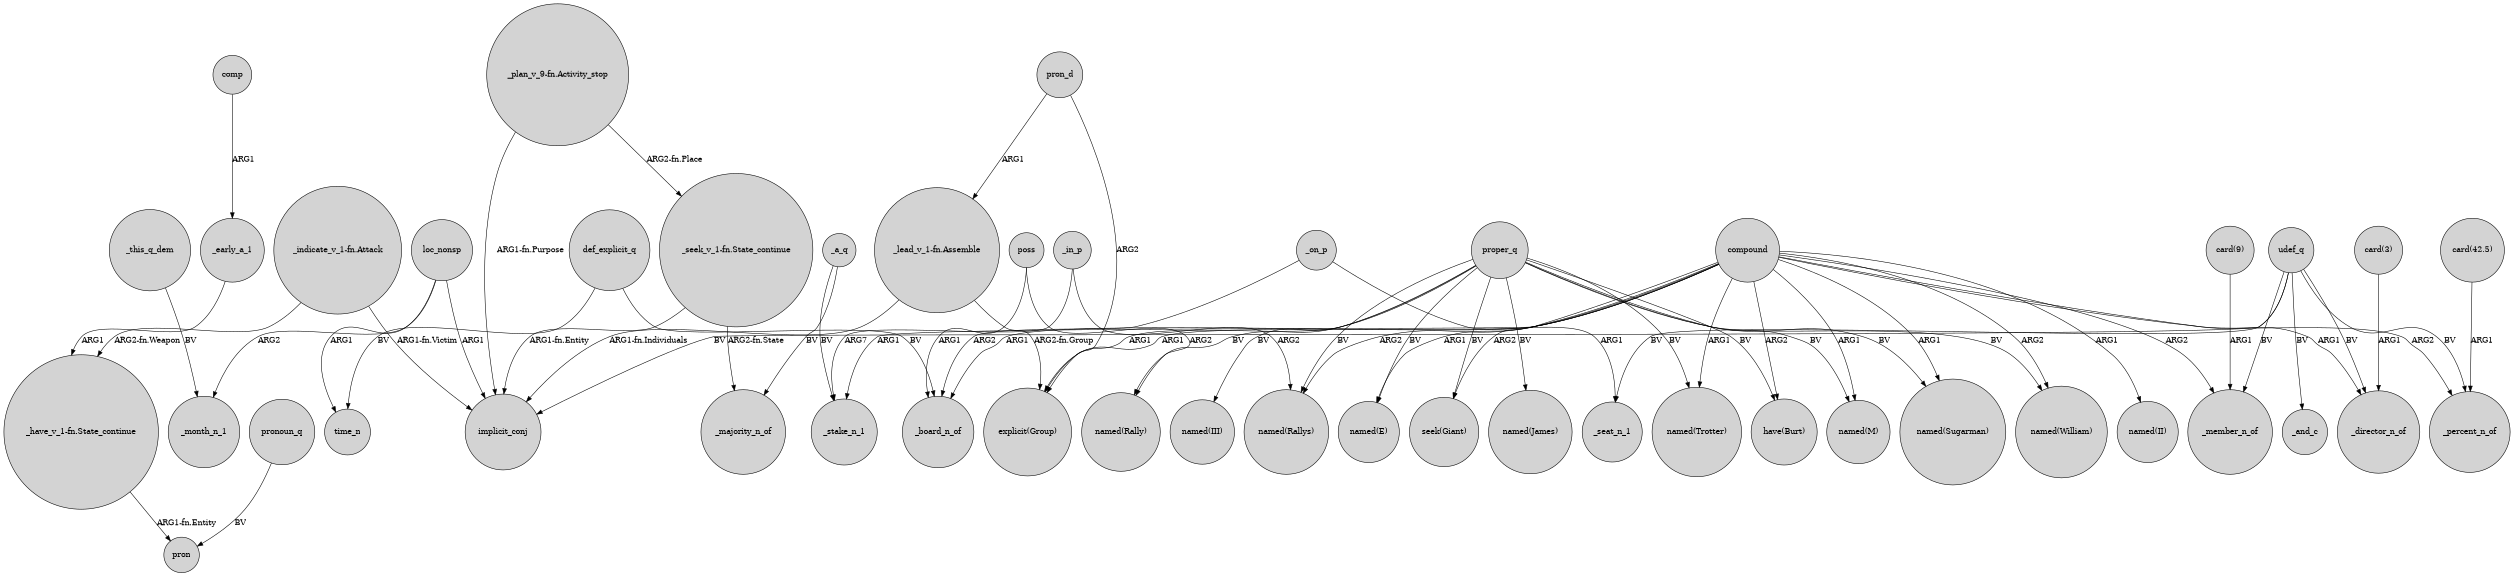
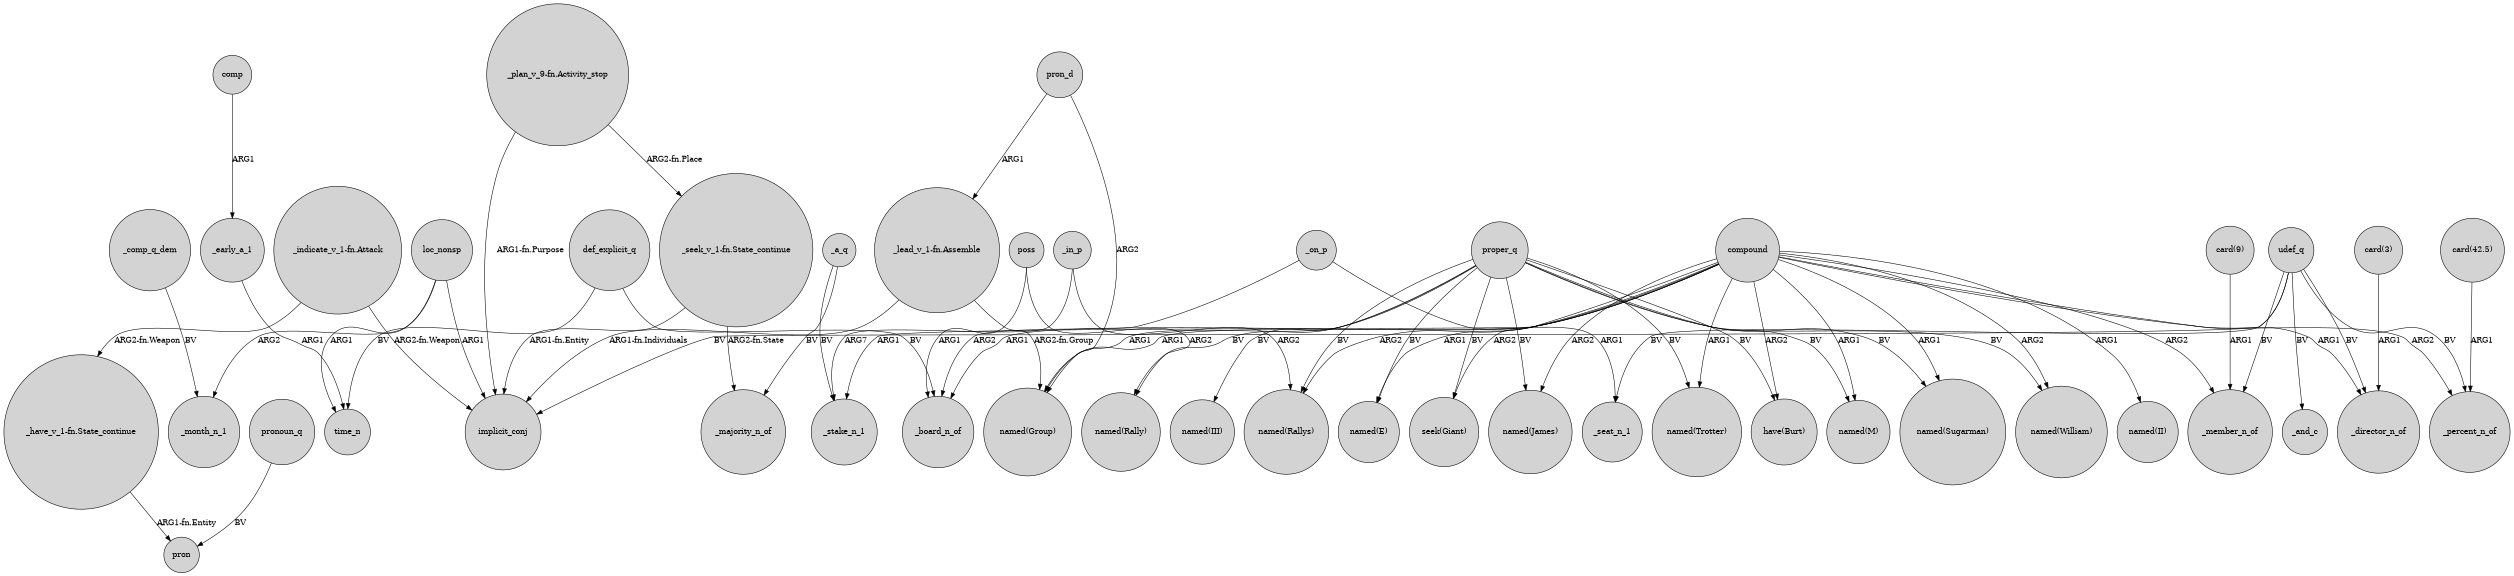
node "_this_q_dem": label "_this_q_dem" -> "_comp_q_dem"
edge "compound" -> "named(James)": added, label "ARG2"
edge "_early_a_1" -> "_have_v_1-fn.State_continue": now "_early_a_1" -> "time_n"
edge "_indicate_v_1-fn.Attack" -> "implicit_conj": label "ARG1-fn.Victim" -> "ARG2-fn.Weapon"
node "explicit(Group)": label "explicit(Group)" -> "named(Group)"
